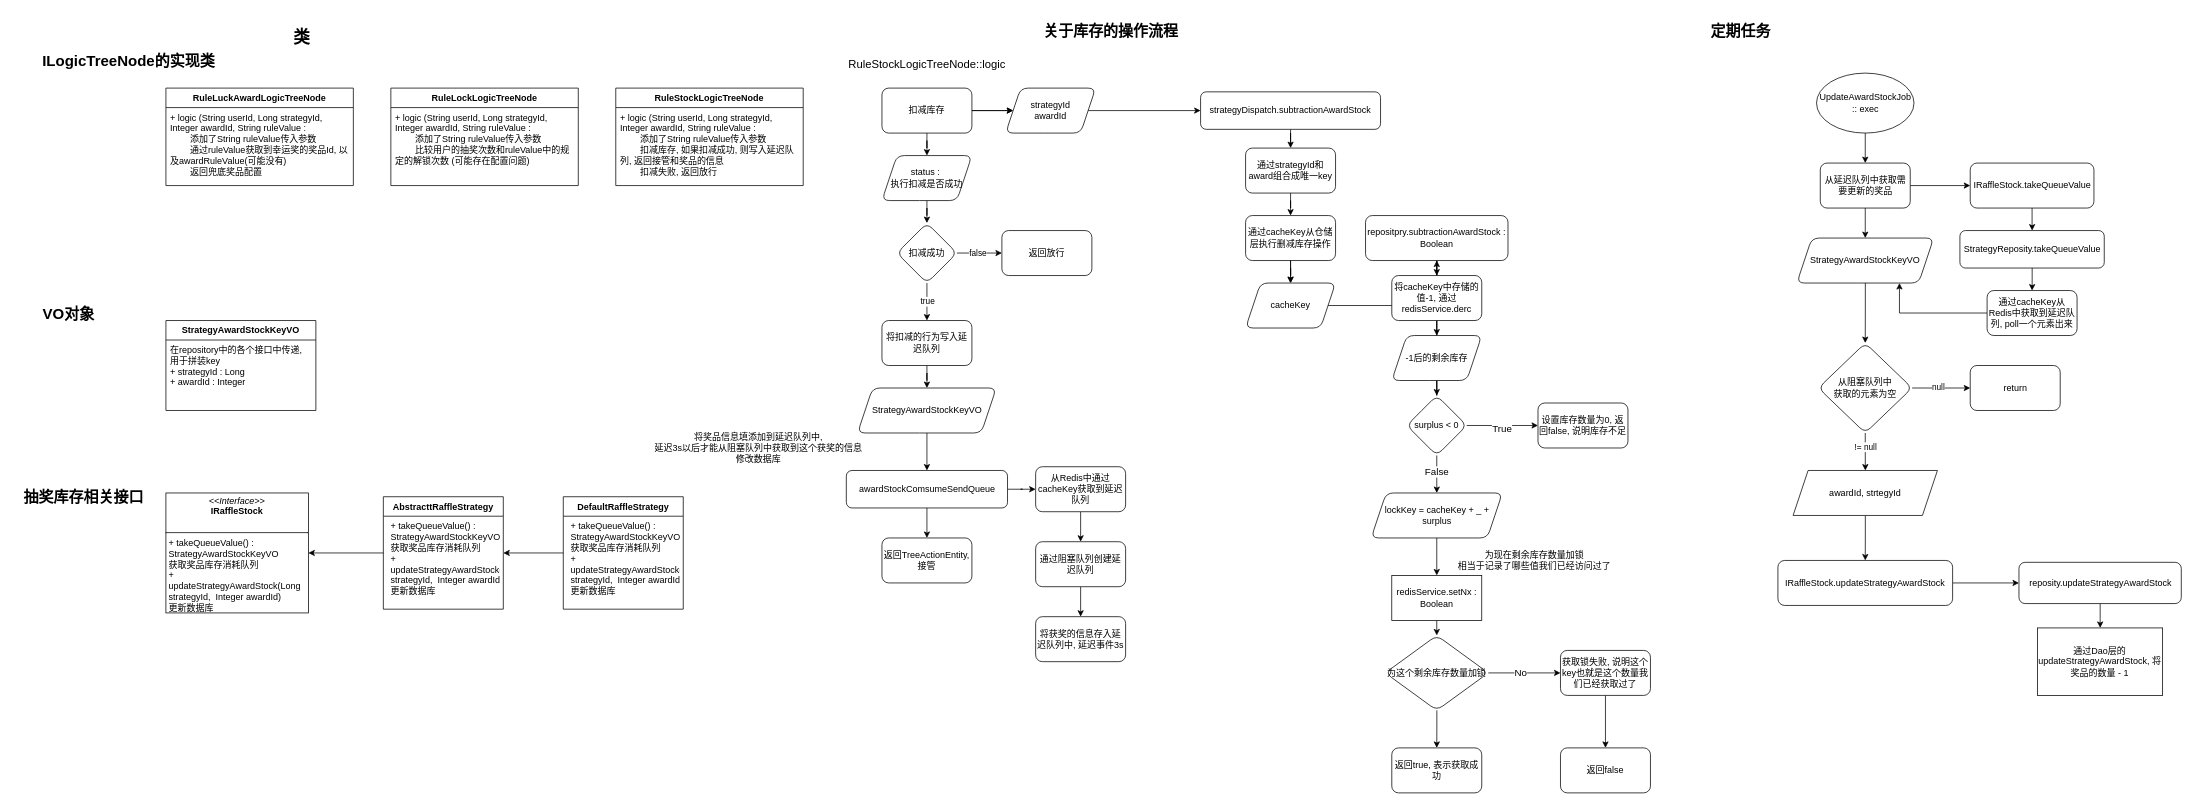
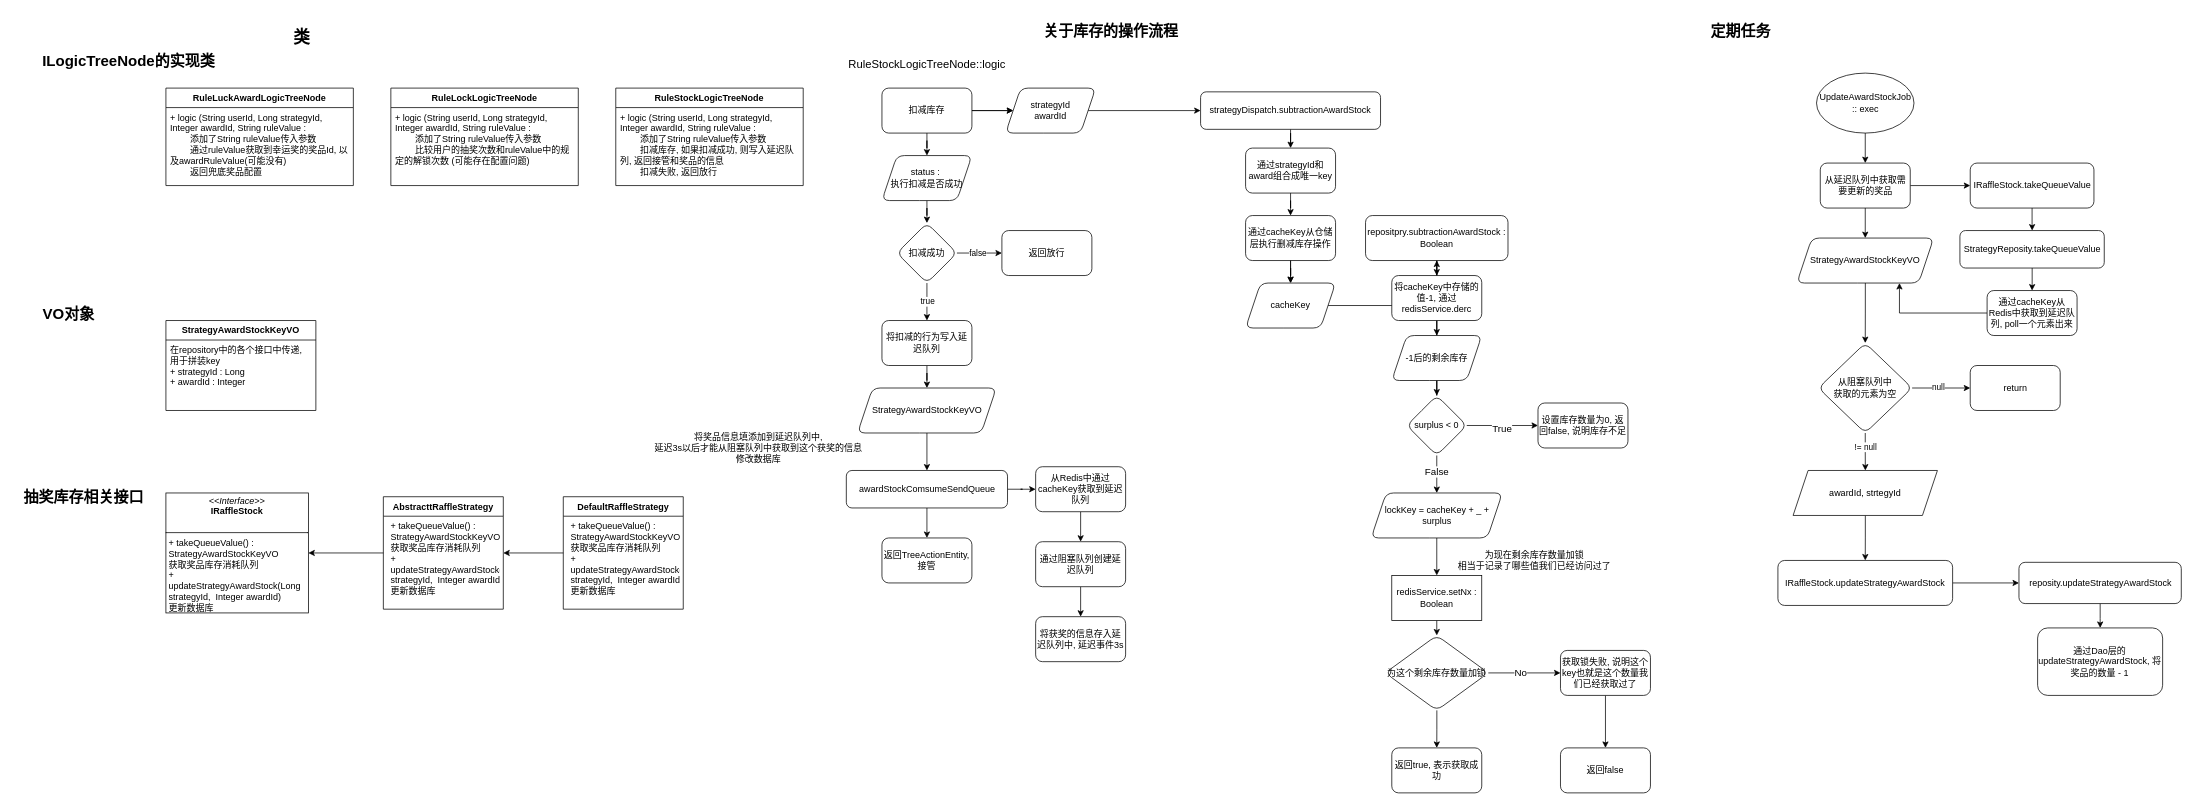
node "通过Dao层的updateStrategyAwardStock, 将奖品的数量 - 1": shape rectangle -> rounded rectangle
